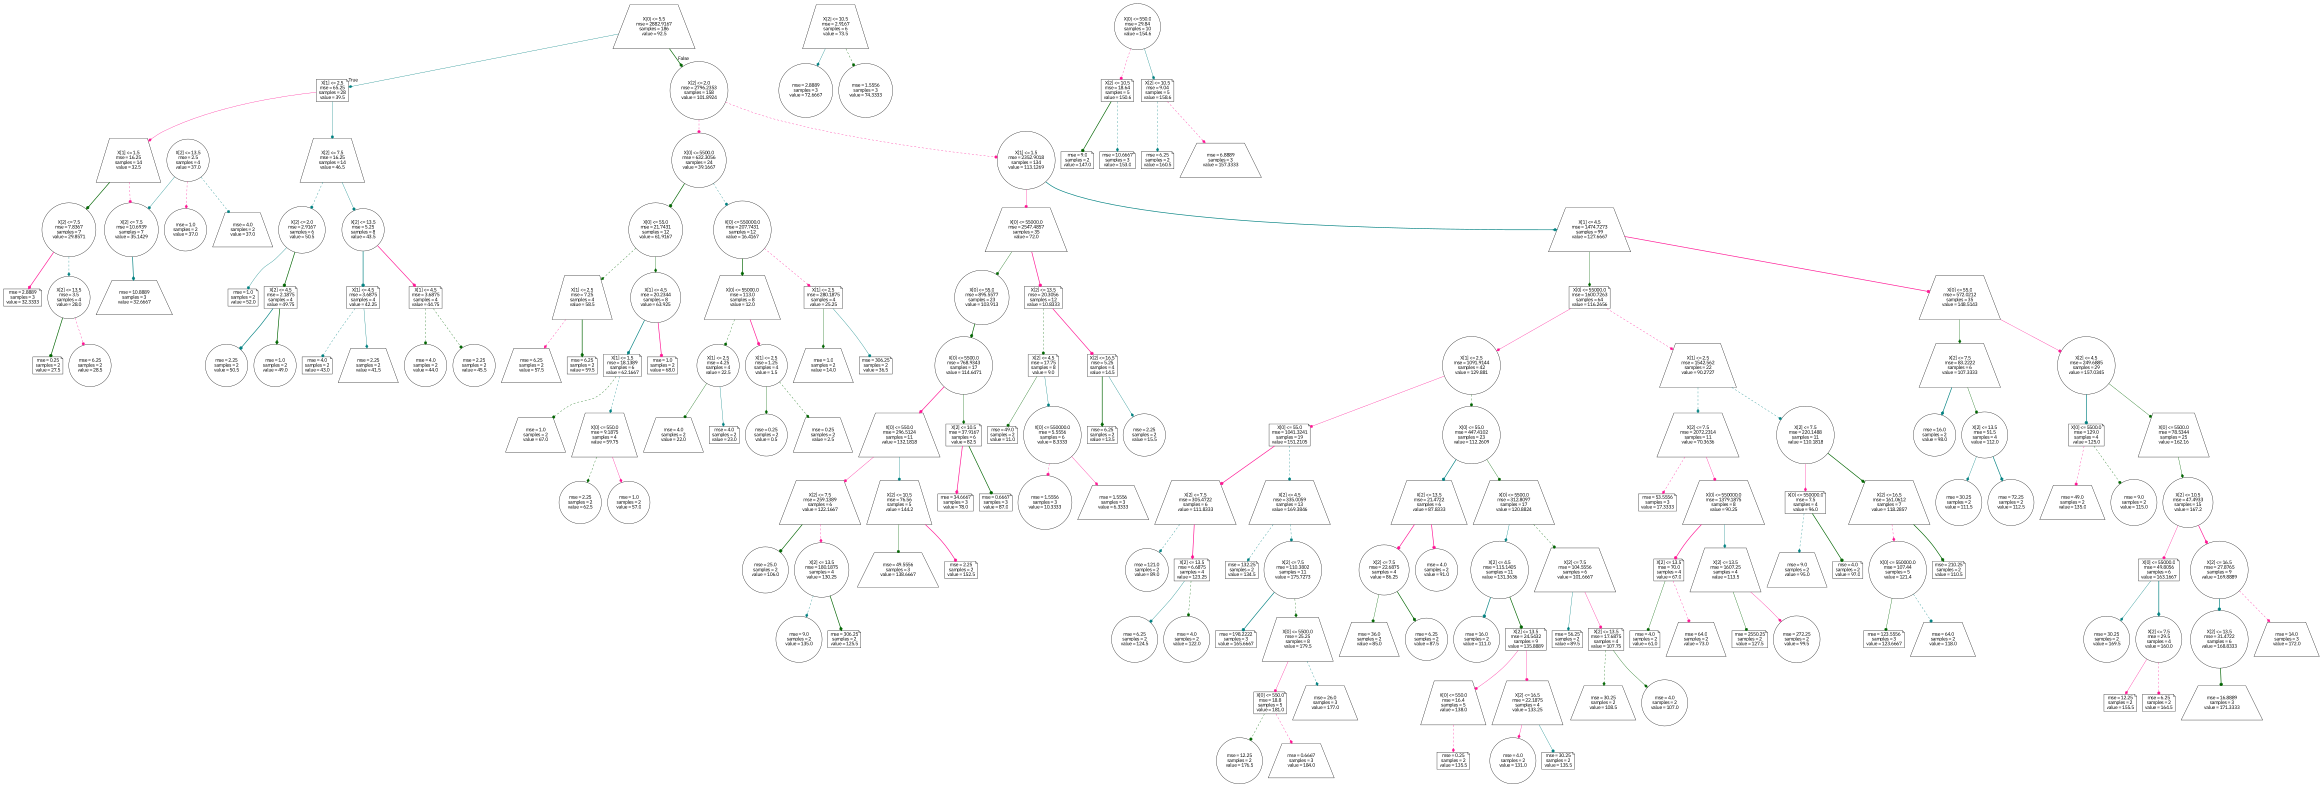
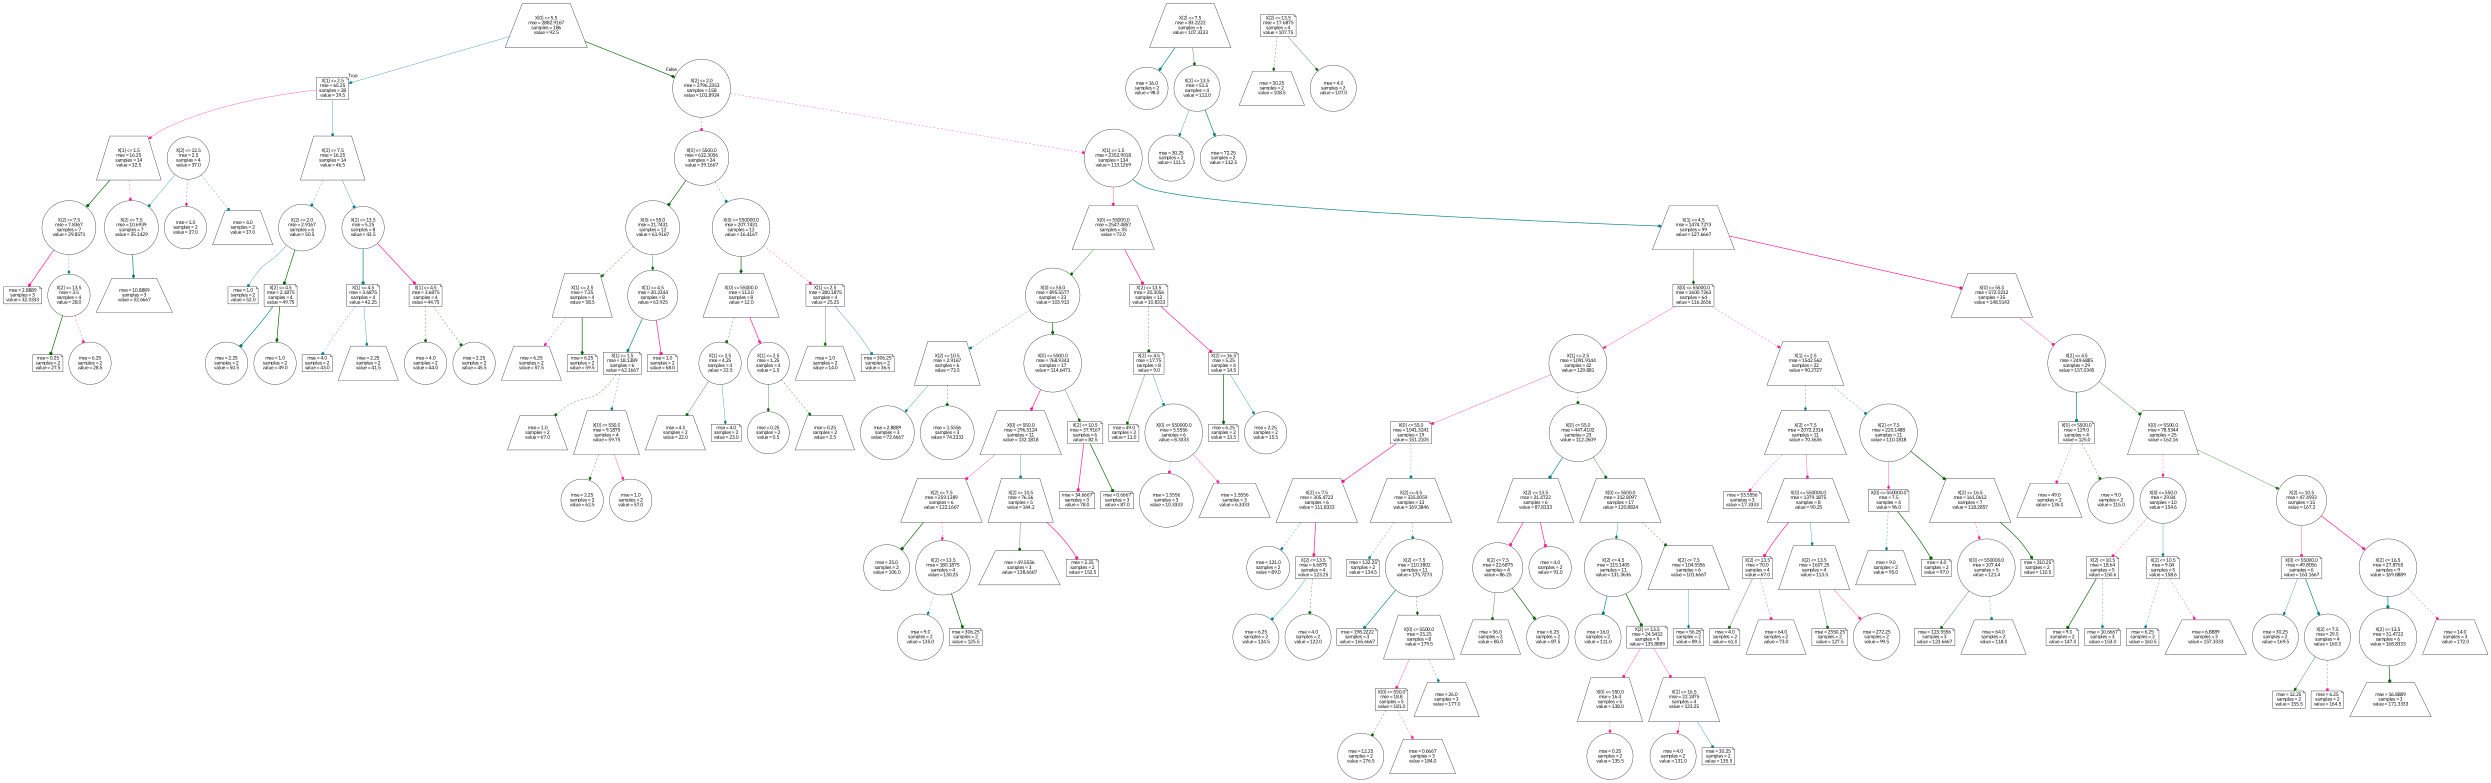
edge "X[0] <= 55.0 mse = 895.5577 samples = 23 value = 103.913" -> "X[2] <= 10.5 mse = 2.9167 samples = 6 value = 73.5": added
edge "X[0] <= 55.0 mse = 572.0212 samples = 35 value = 148.5143" -> "X[2] <= 7.5 mse = 83.2222 samples = 6 value = 107.3333": removed
edge "X[0] <= 5500.0 mse = 78.5344 samples = 25 value = 162.16" -> "X[0] <= 550.0 mse = 29.84 samples = 10 value = 154.6": added
edge "X[2] <= 7.5 mse = 104.5556 samples = 6 value = 101.6667" -> "X[2] <= 13.5 mse = 17.6875 samples = 4 value = 107.75": removed
edge "X[2] <= 7.5 mse = 29.5 samples = 4 value = 160.0" -> "mse = 12.25 samples = 2 value = 155.5": color deeppink -> darkgreen
node "mse = 0.25 samples = 2 value = 135.5": shape note -> circle
